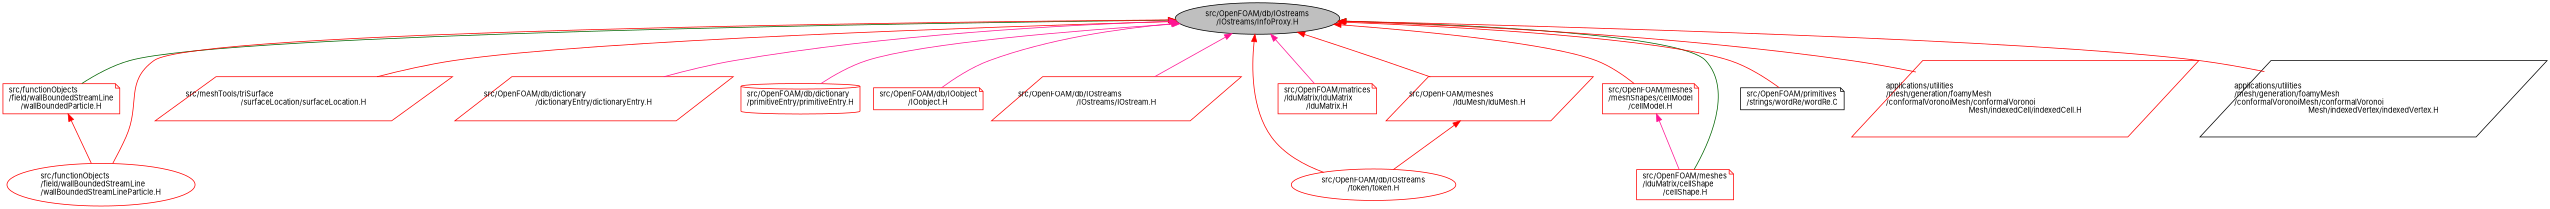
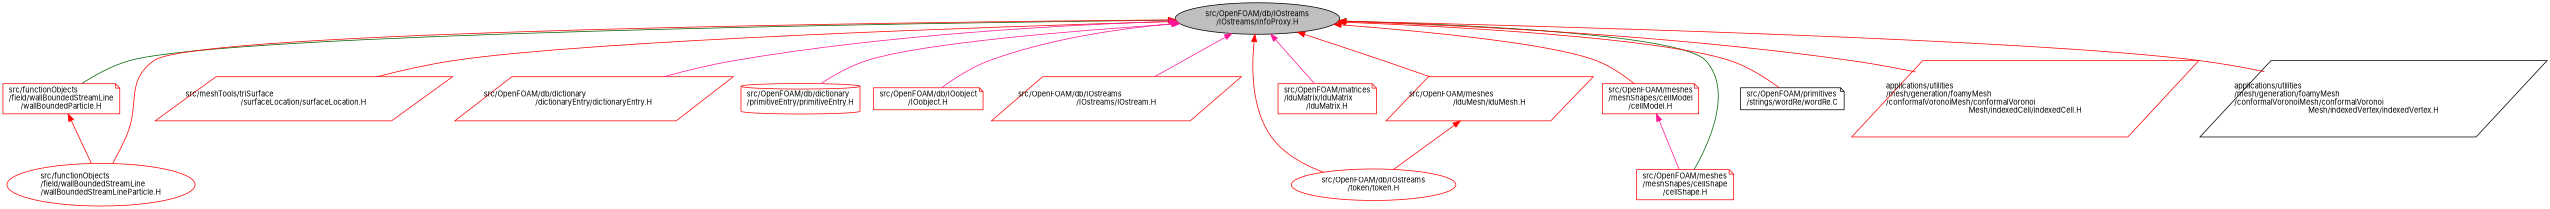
node "src/OpenFOAM/meshes /lduMatrix/cellShape /cellShape.H": label "src/OpenFOAM/meshes /lduMatrix/cellShape /cellShape.H" -> "src/OpenFOAM/meshes /meshShapes/cellShape /cellShape.H"
